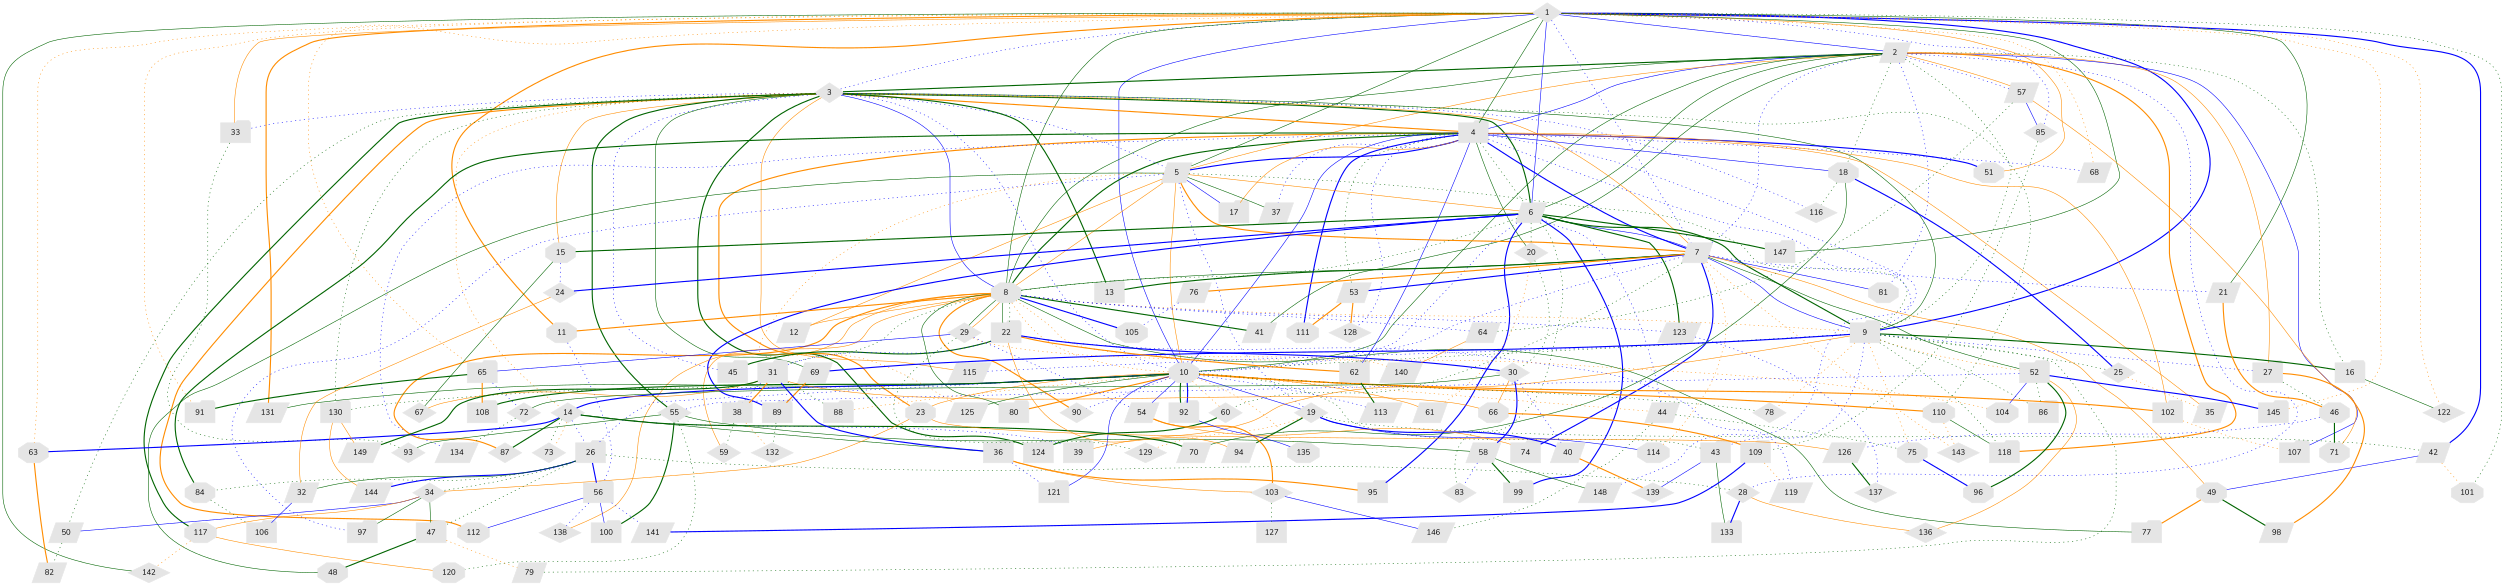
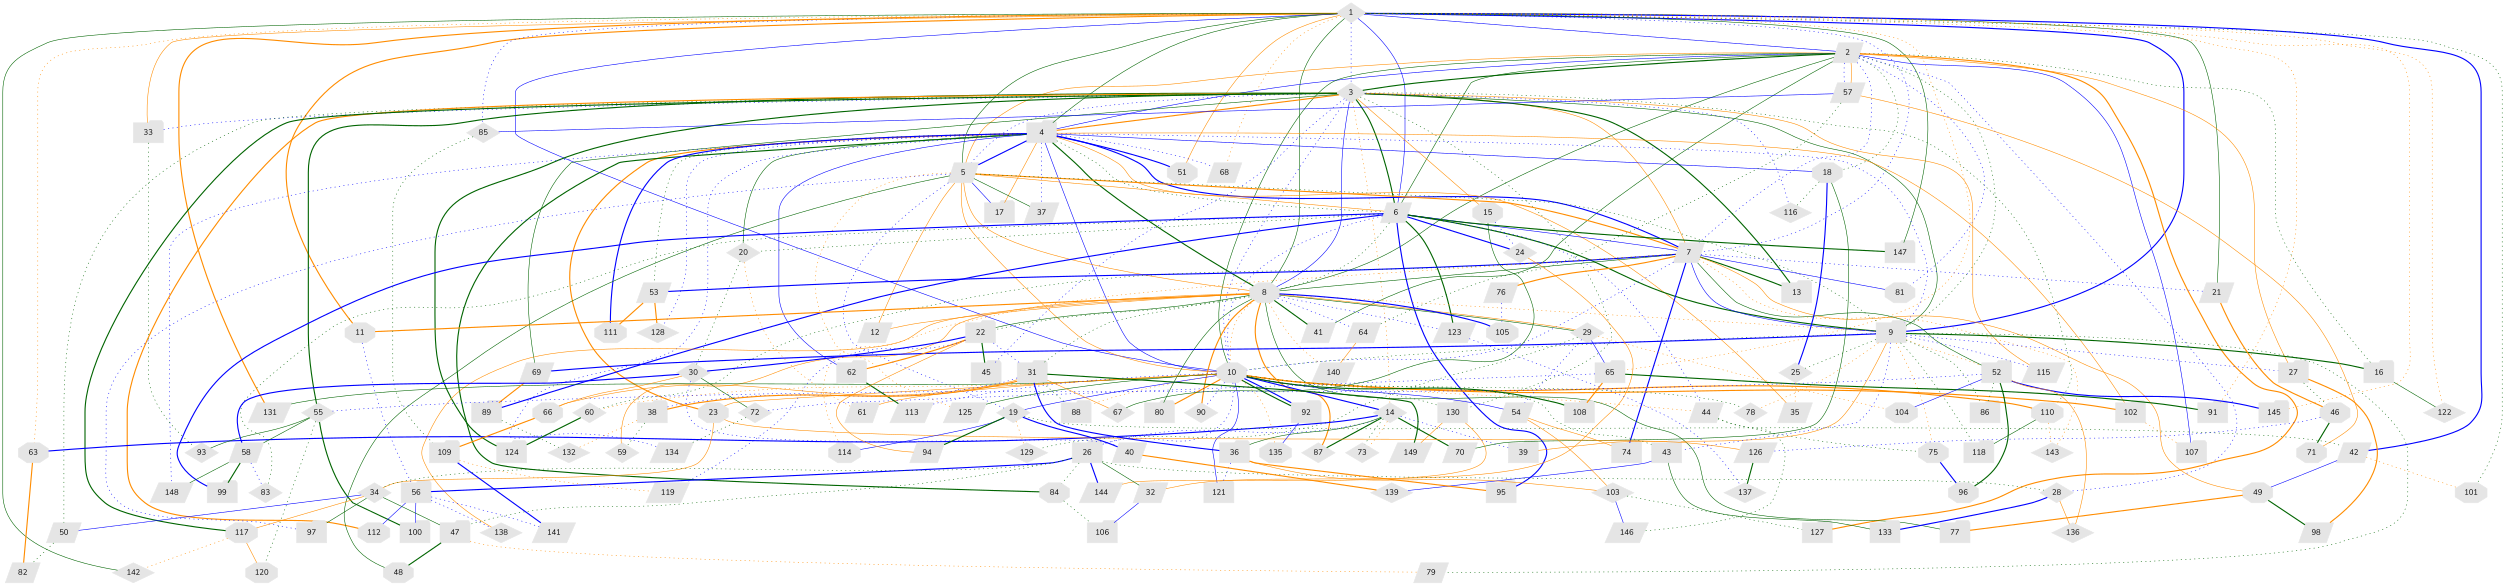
edge "6" -- "15": removed
edge "2" -- "118": now "2" -- "127"
edge "54" -- "103": style bold -> solid
